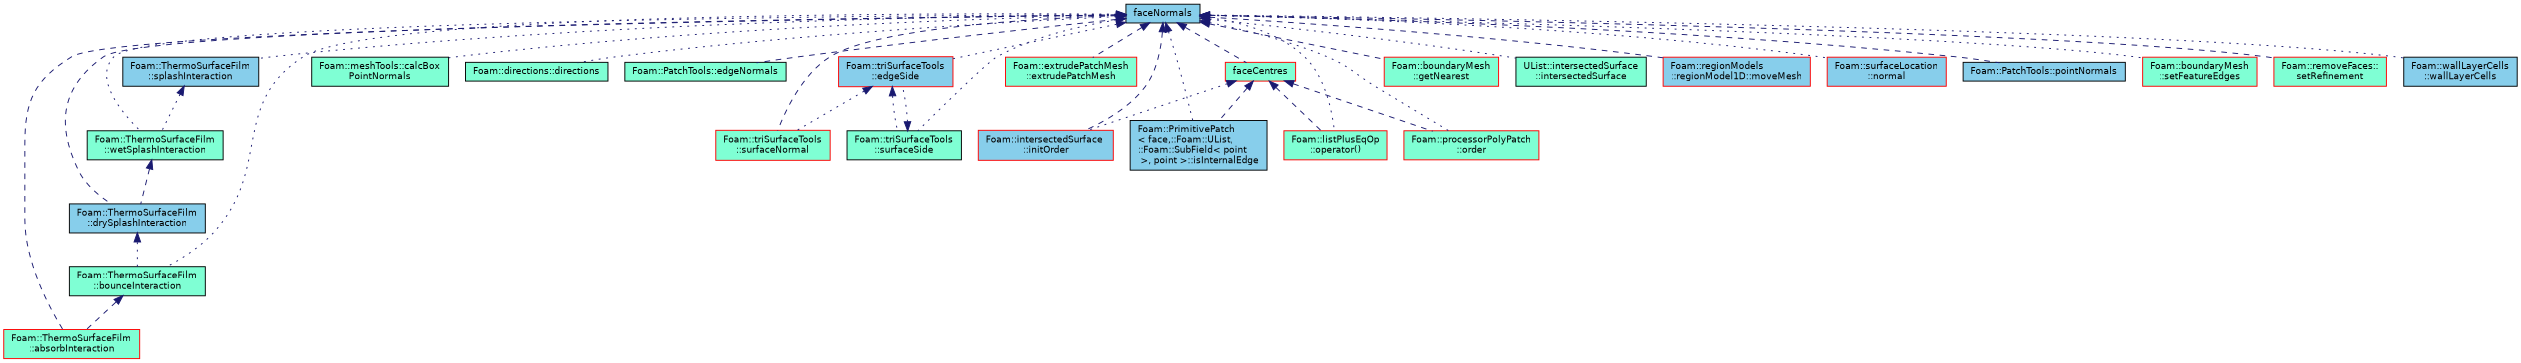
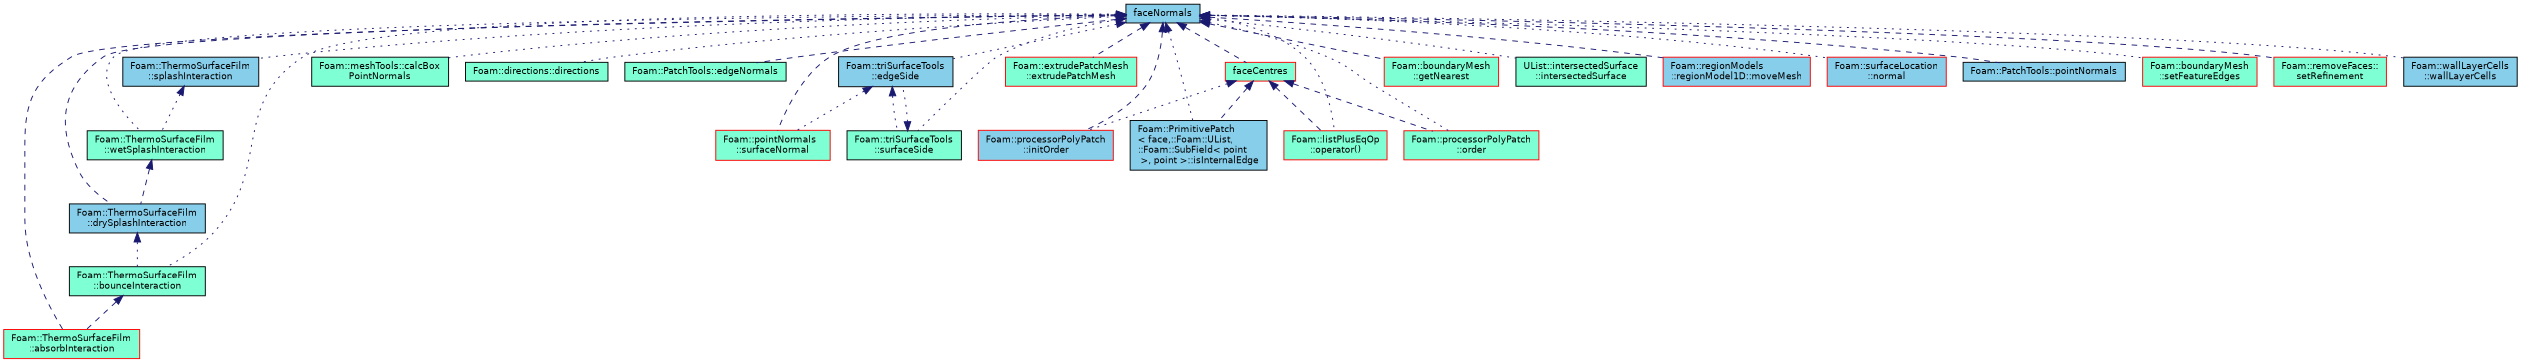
node "Foam::triSurfaceTools ::edgeSide": color red -> black
node "Foam::triSurfaceTools ::surfaceNormal": label "Foam::triSurfaceTools ::surfaceNormal" -> "Foam::pointNormals ::surfaceNormal"
node "Foam::intersectedSurface ::initOrder": label "Foam::intersectedSurface ::initOrder" -> "Foam::processorPolyPatch ::initOrder"
